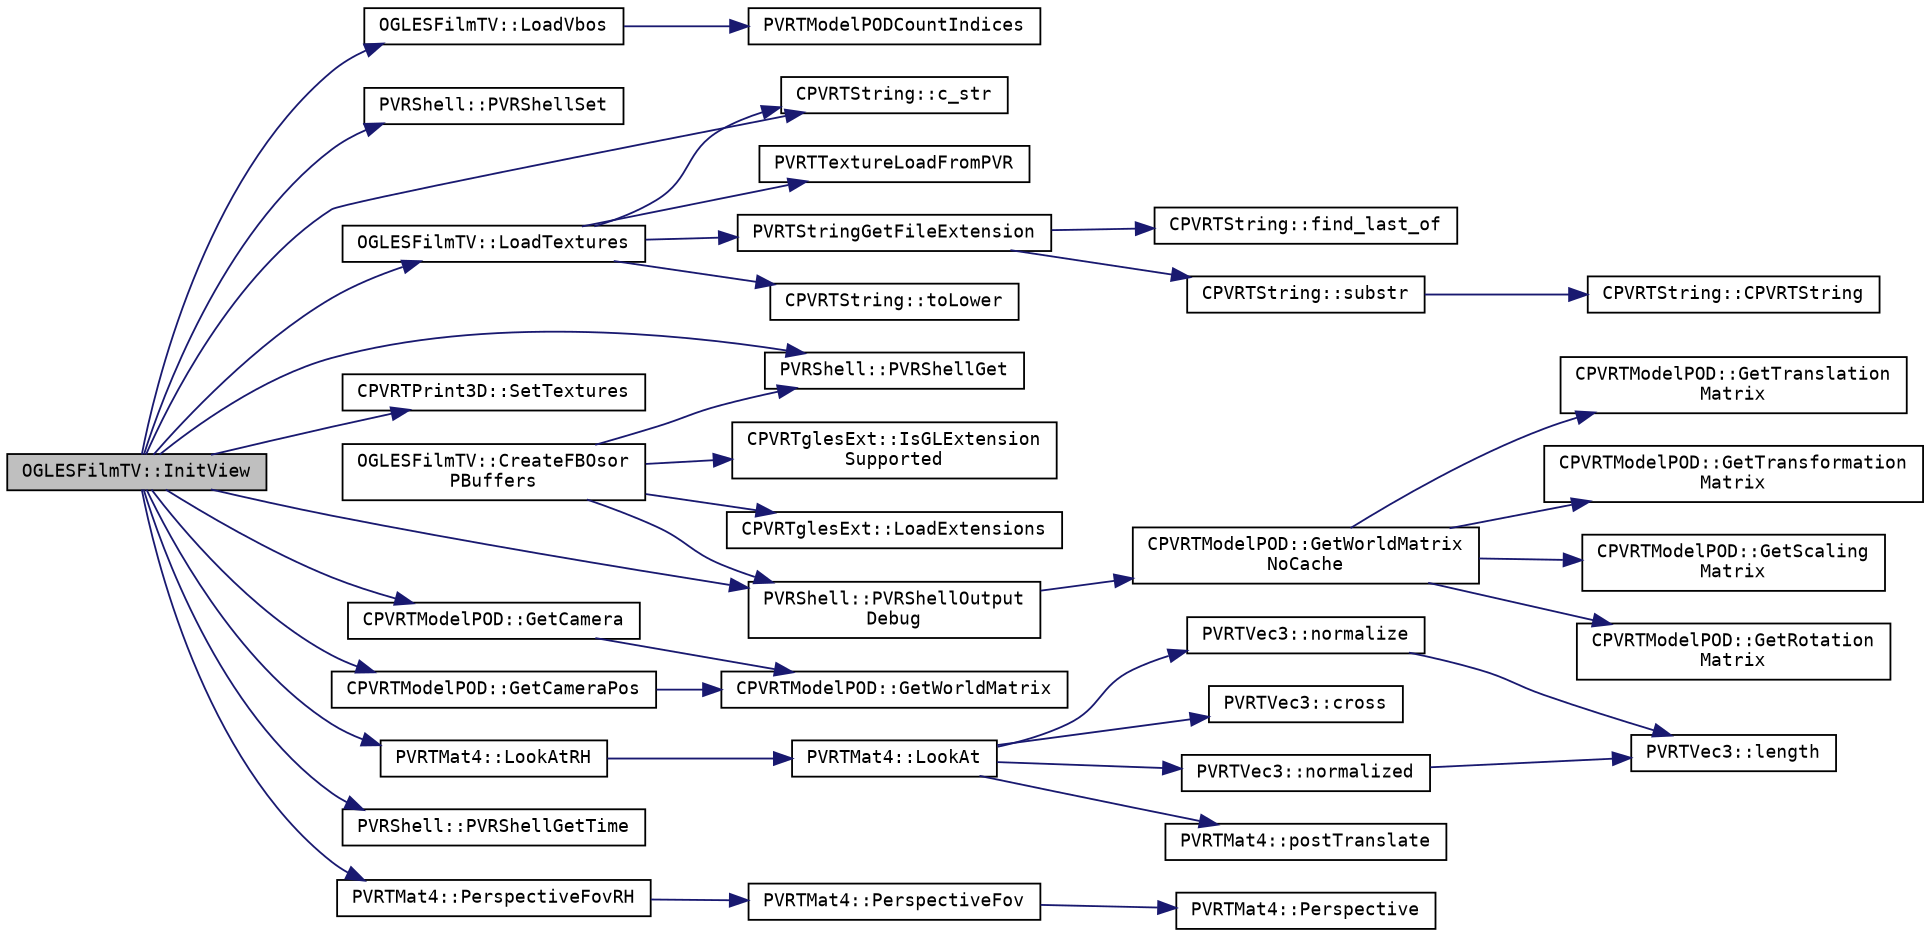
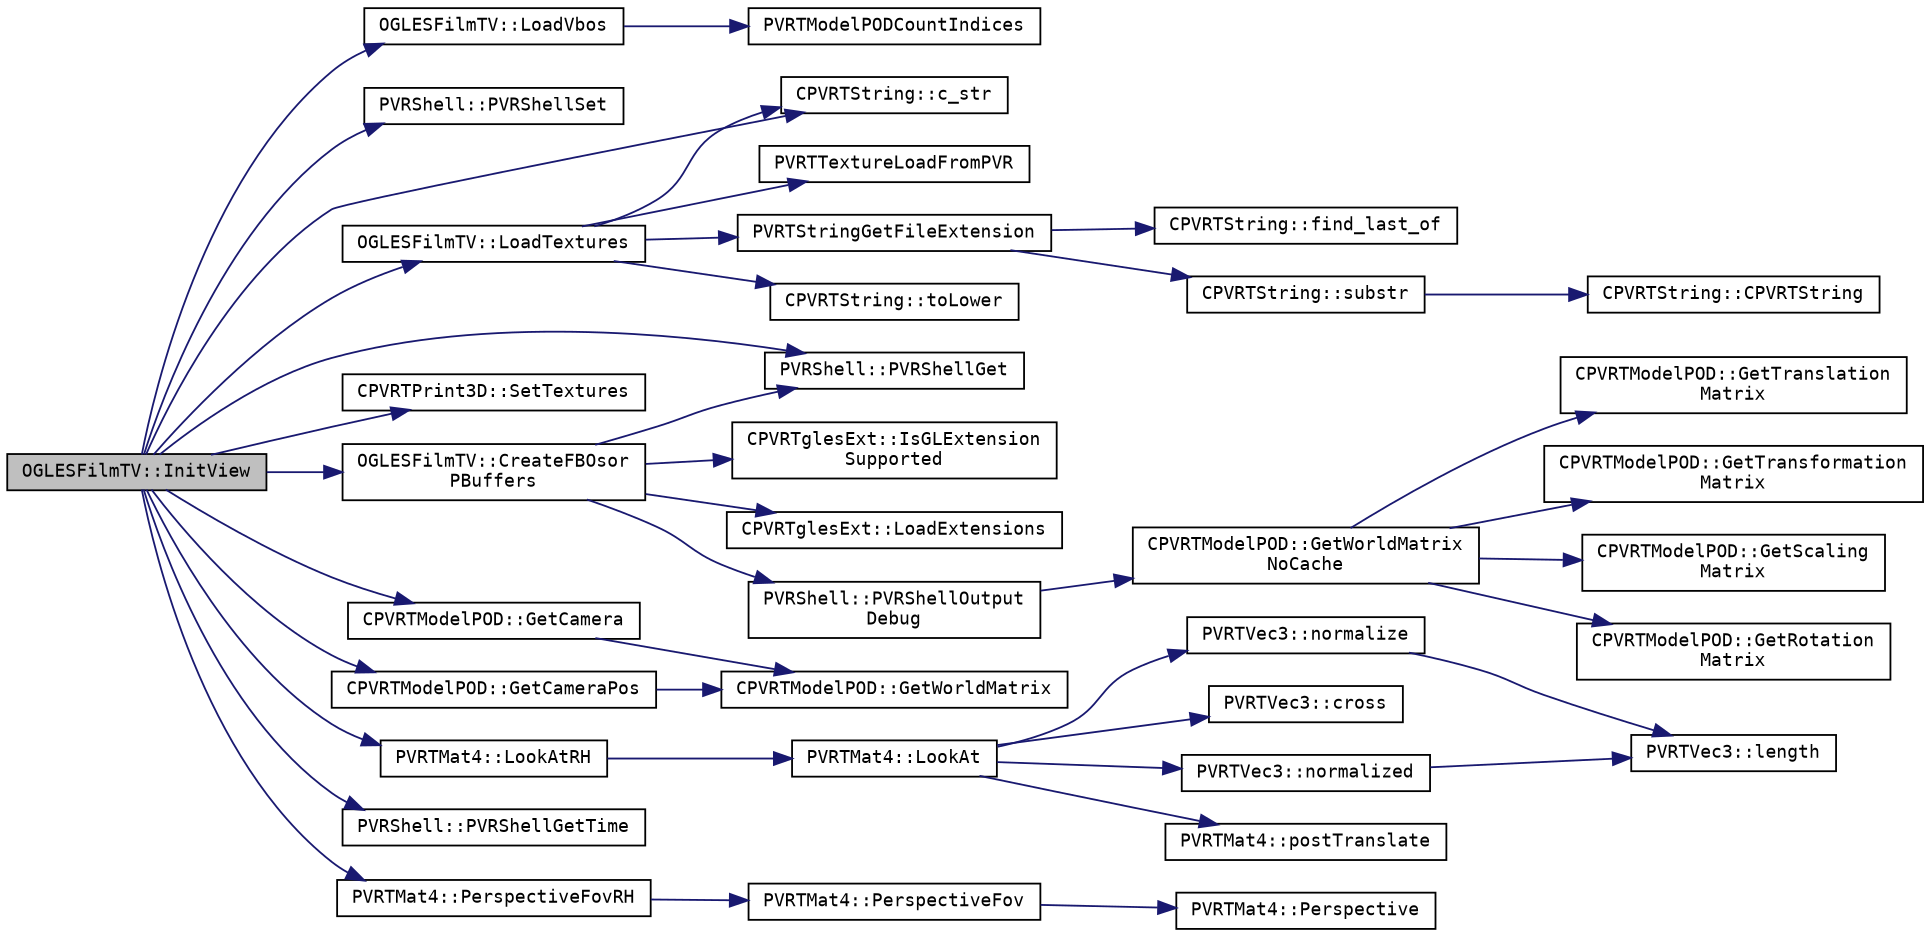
edge "OGLESFilmTV::InitView" -> "PVRShell::PVRShellOutput Debug": now "OGLESFilmTV::InitView" -> "OGLESFilmTV::CreateFBOsor PBuffers"
